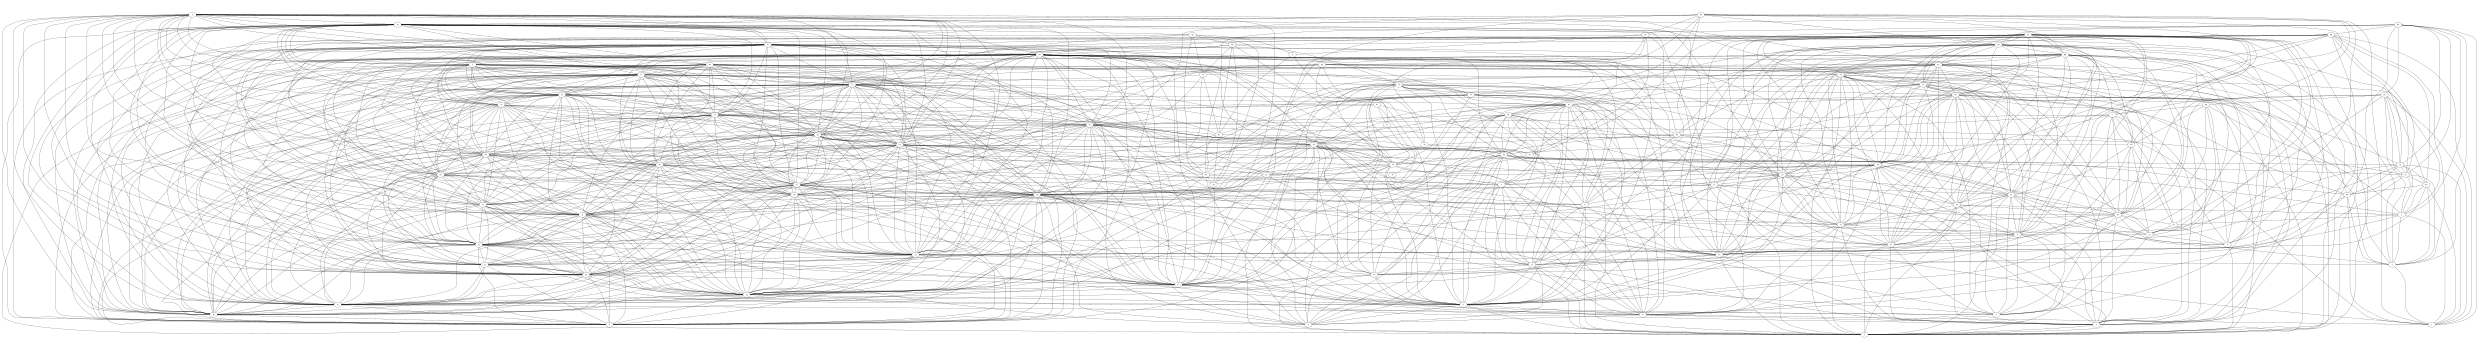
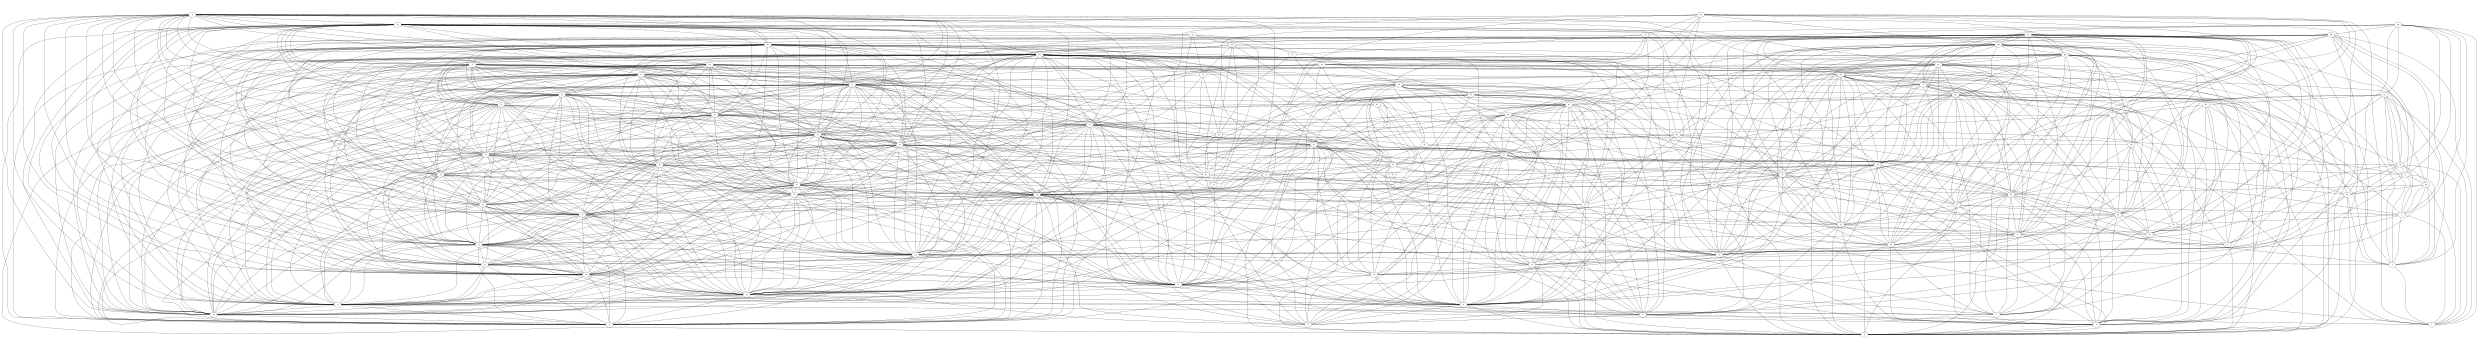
edge "41" -> "46": added
edge "9" -> "63": removed
